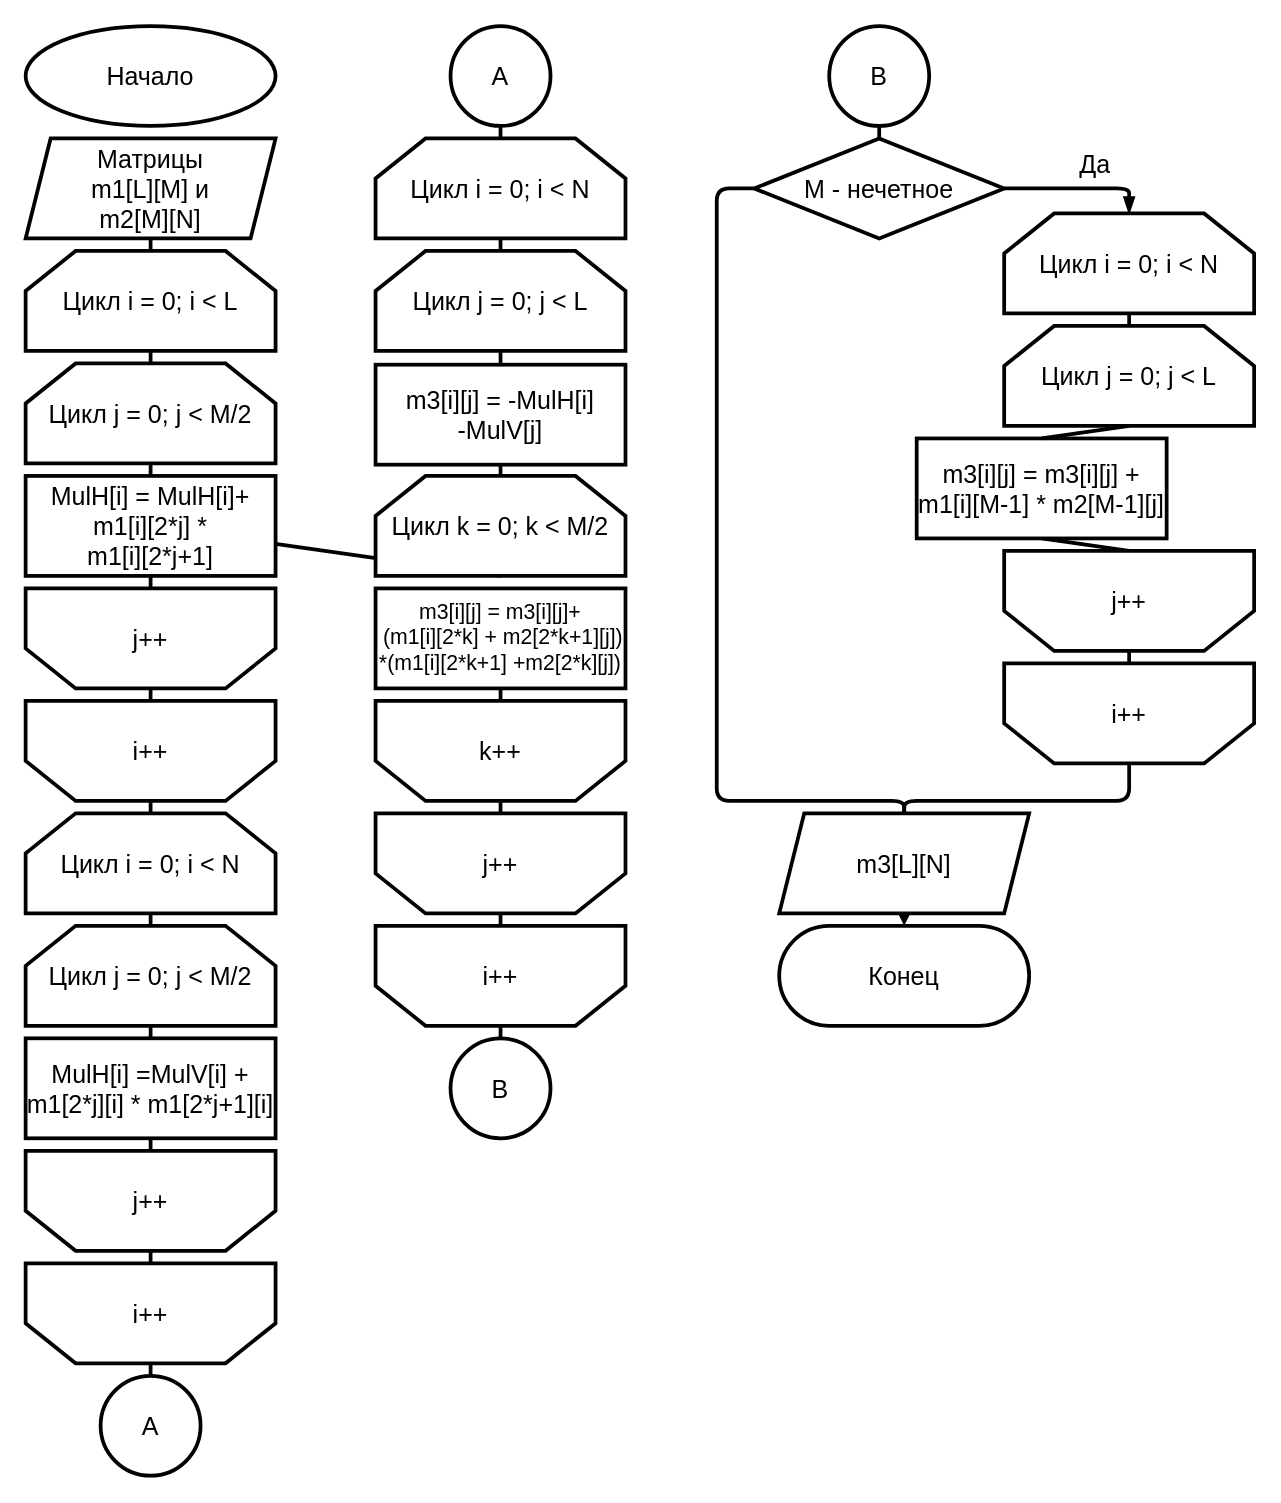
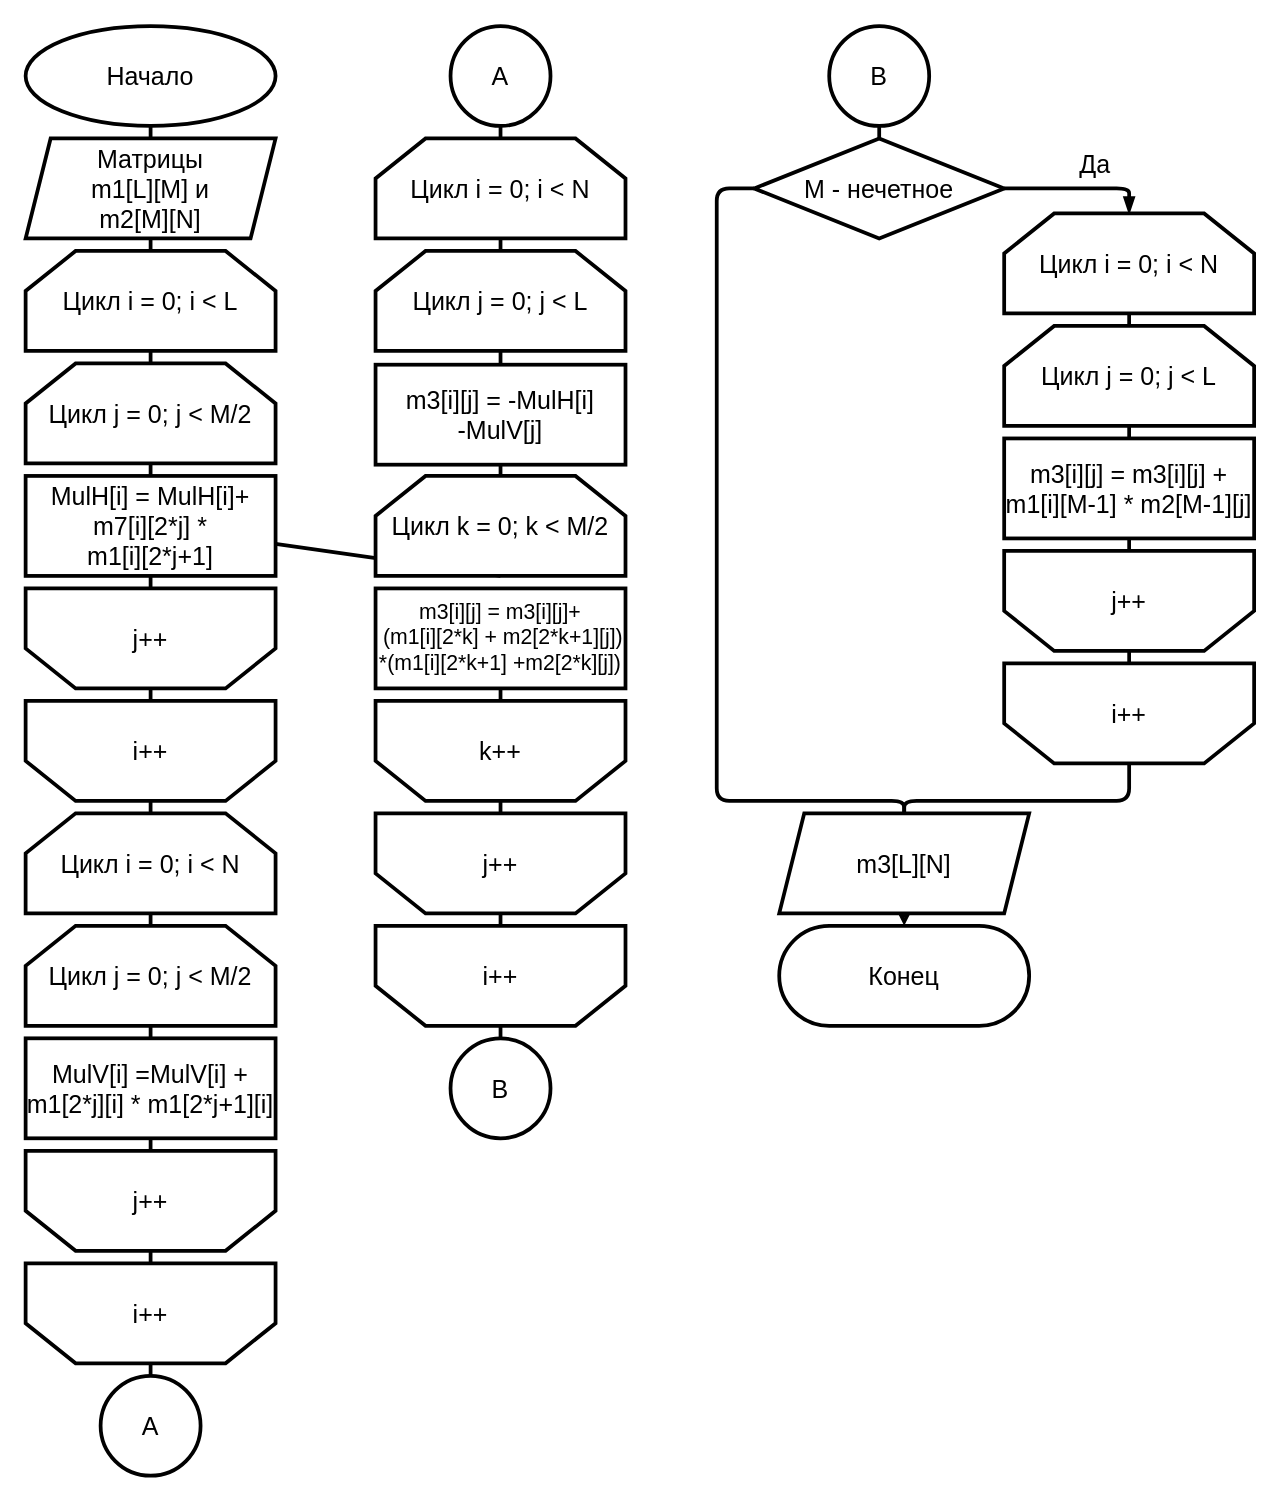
edge "Начало" -- "Матрицы m1[L][M] и m2[M][N]": added
node "m3[i][j] = m3[i][j] + m1[i][M-1] * m2[M-1][j]": moved (1042, 488) -> (1129, 488)
node "MulH[i] = MulH[i]+ m1[i][2*j] * m1[i][2*j+1]": label "MulH[i] = MulH[i]+ m1[i][2*j] * m1[i][2*j+1]" -> "MulH[i] = MulH[i]+ m7[i][2*j] * m1[i][2*j+1]"
node "MulH[i] =MulV[i] + m1[2*j][i] * m1[2*j+1][i]": label "MulH[i] =MulV[i] + m1[2*j][i] * m1[2*j+1][i]" -> "MulV[i] =MulV[i] + m1[2*j][i] * m1[2*j+1][i]"
